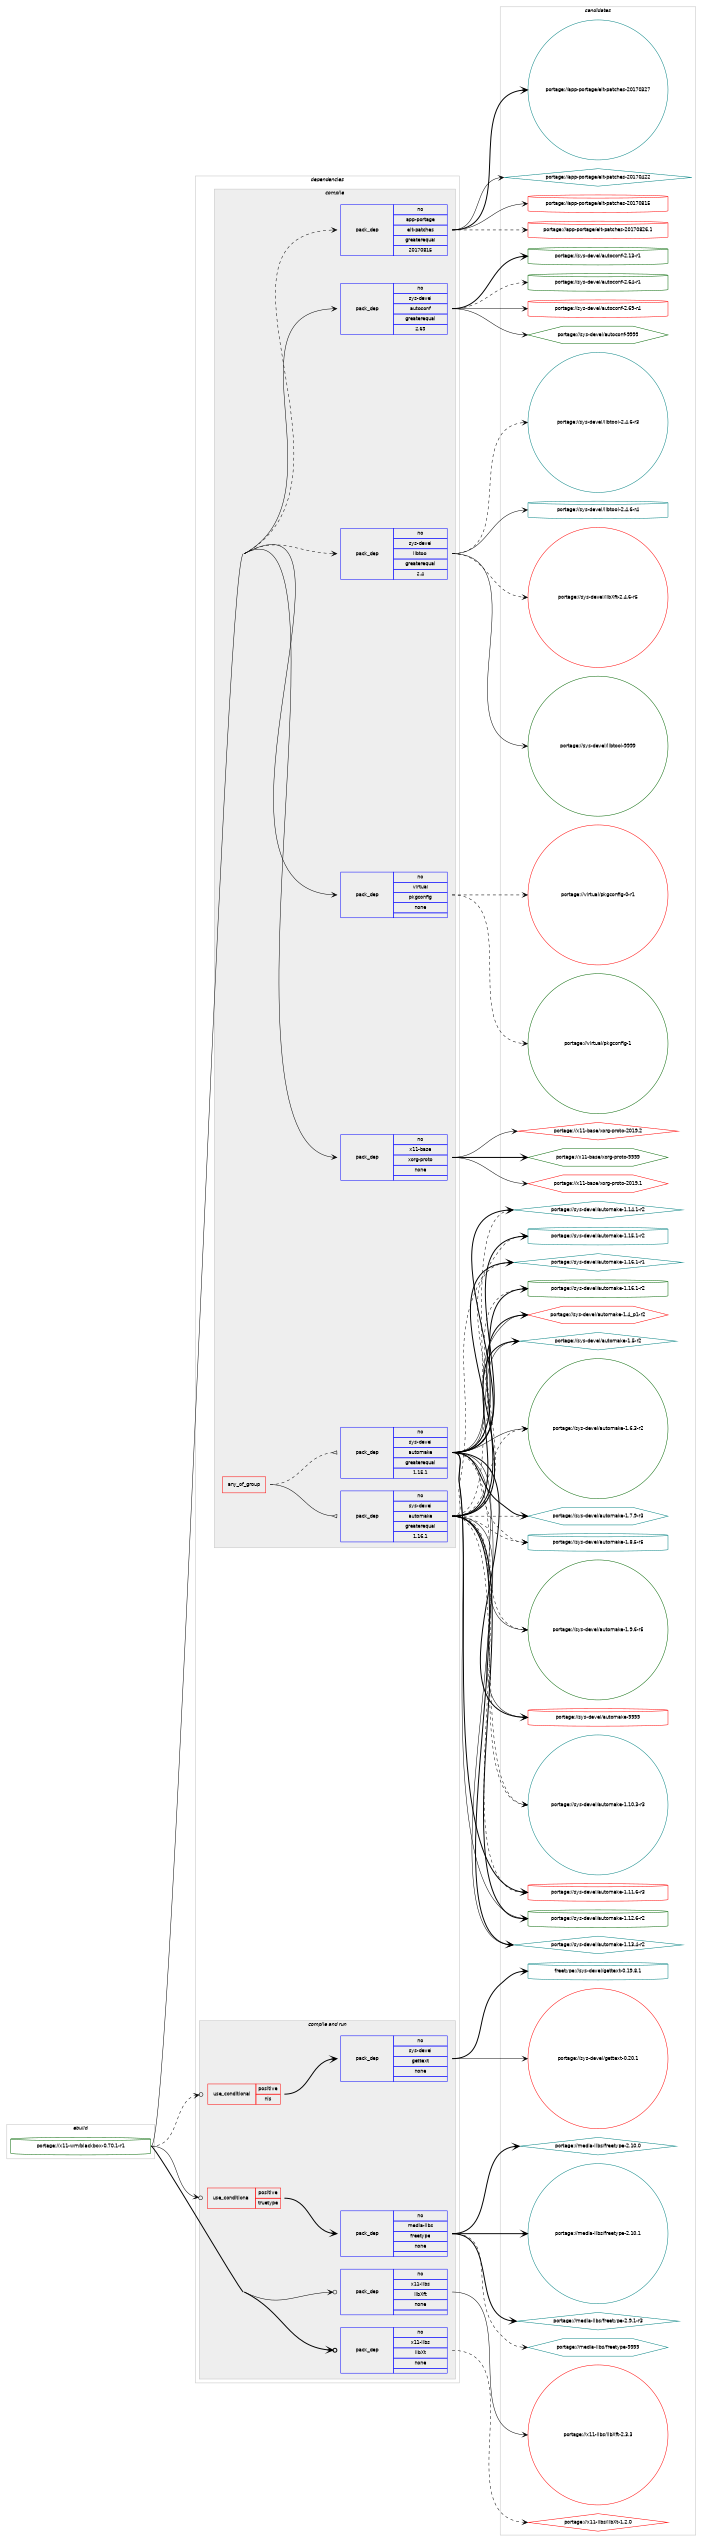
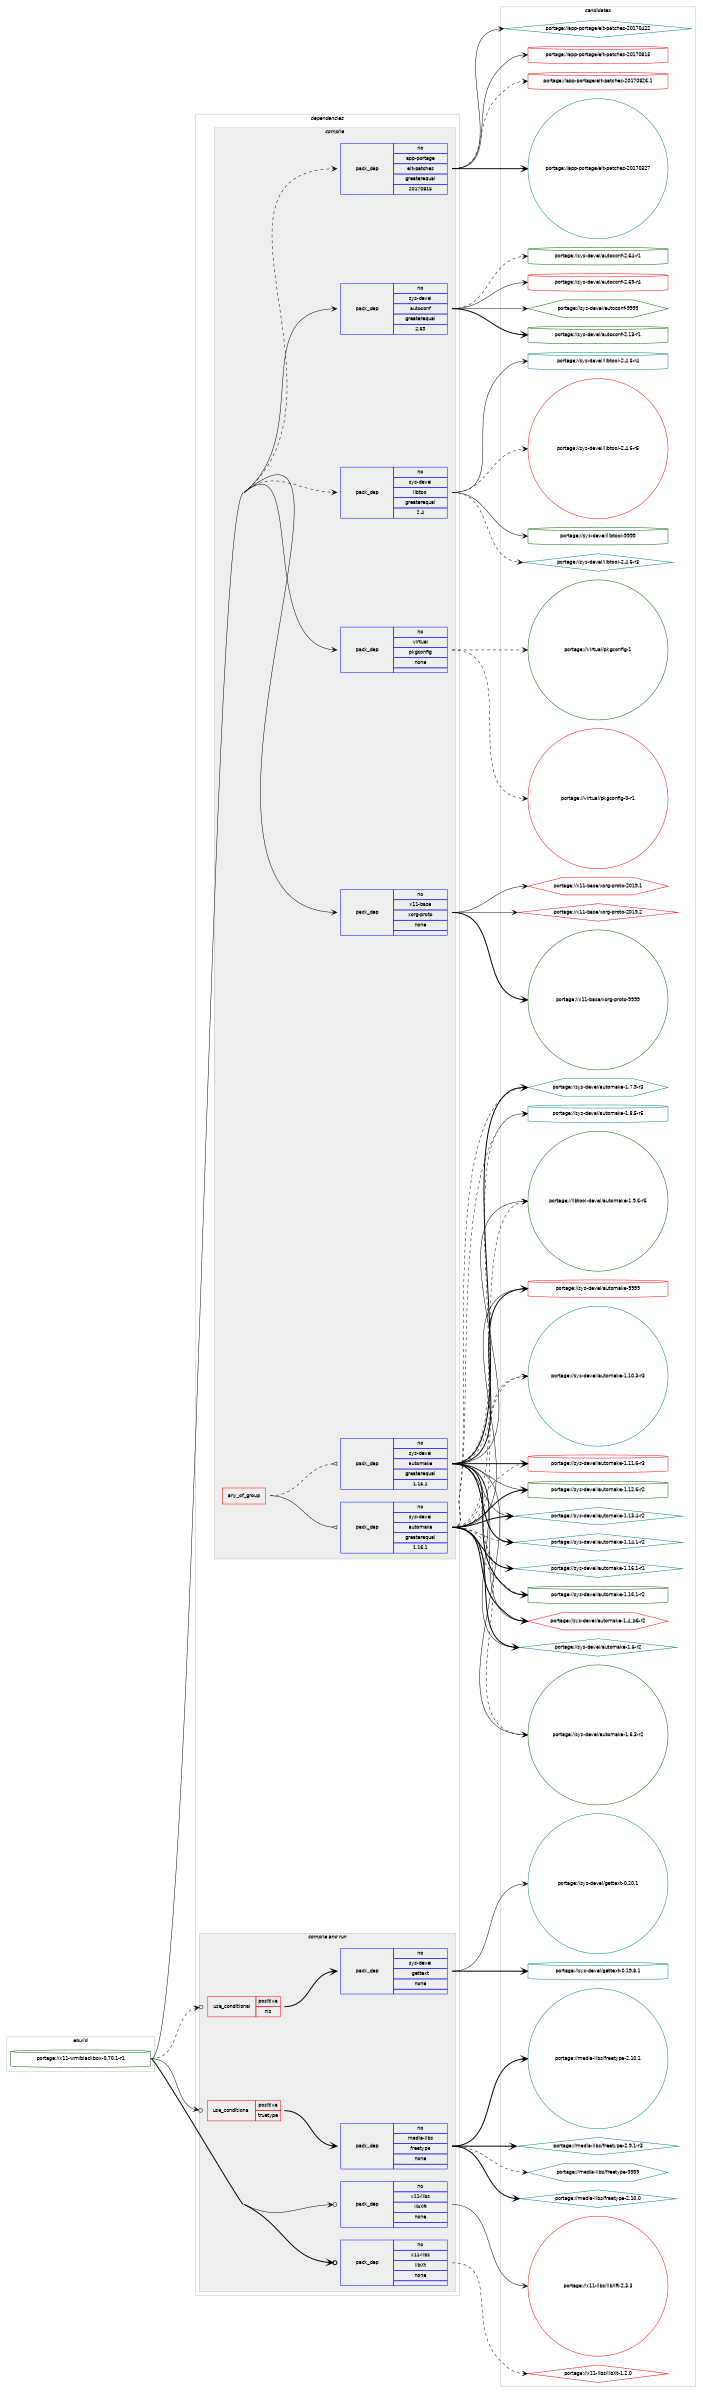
node "portage://sys-devel/libtool-2.4.6-r3": shape circle -> diamond
node "portage://sys-devel/libXft-2.4.6-r5": label "portage://sys-devel/libXft-2.4.6-r5" -> "portage://sys-devel/libtool-2.4.6-r5"
node "portage://sys-devel/libtool-9999": shape circle -> cylinder
node "portage://x11-base/xorg-proto-9999": shape hexagon -> circle
node "portage://sys-devel/automake-1.15.1-r2": removed
node "portage://sys-devel/automake-1.4_p1-r2": label "portage://sys-devel/automake-1.4_p1-r2" -> "portage://sys-devel/automake-1.4_p6-r2"
node "portage://sys-devel/automake-1.9.6-r5": label "portage://sys-devel/automake-1.9.6-r5" -> "portage://libtool-devel/automake-1.9.6-r5"
node "freetype://sys-devel/gettext-0.19.8.1": label "freetype://sys-devel/gettext-0.19.8.1" -> "portage://sys-devel/gettext-0.19.8.1"
node "portage://sys-devel/gettext-0.20.1": color red -> teal
